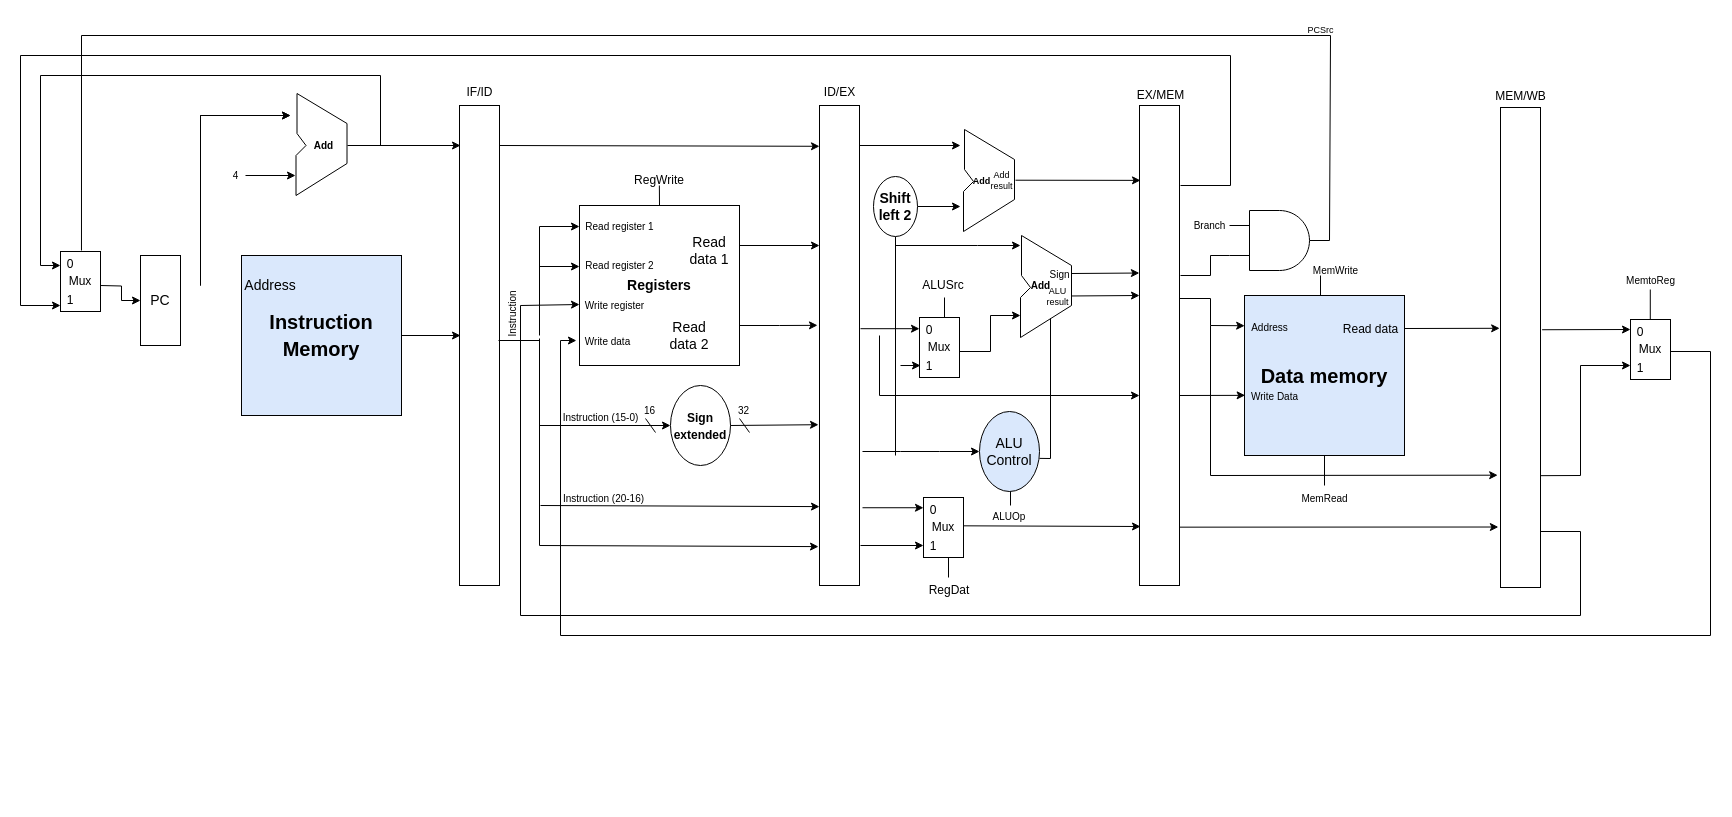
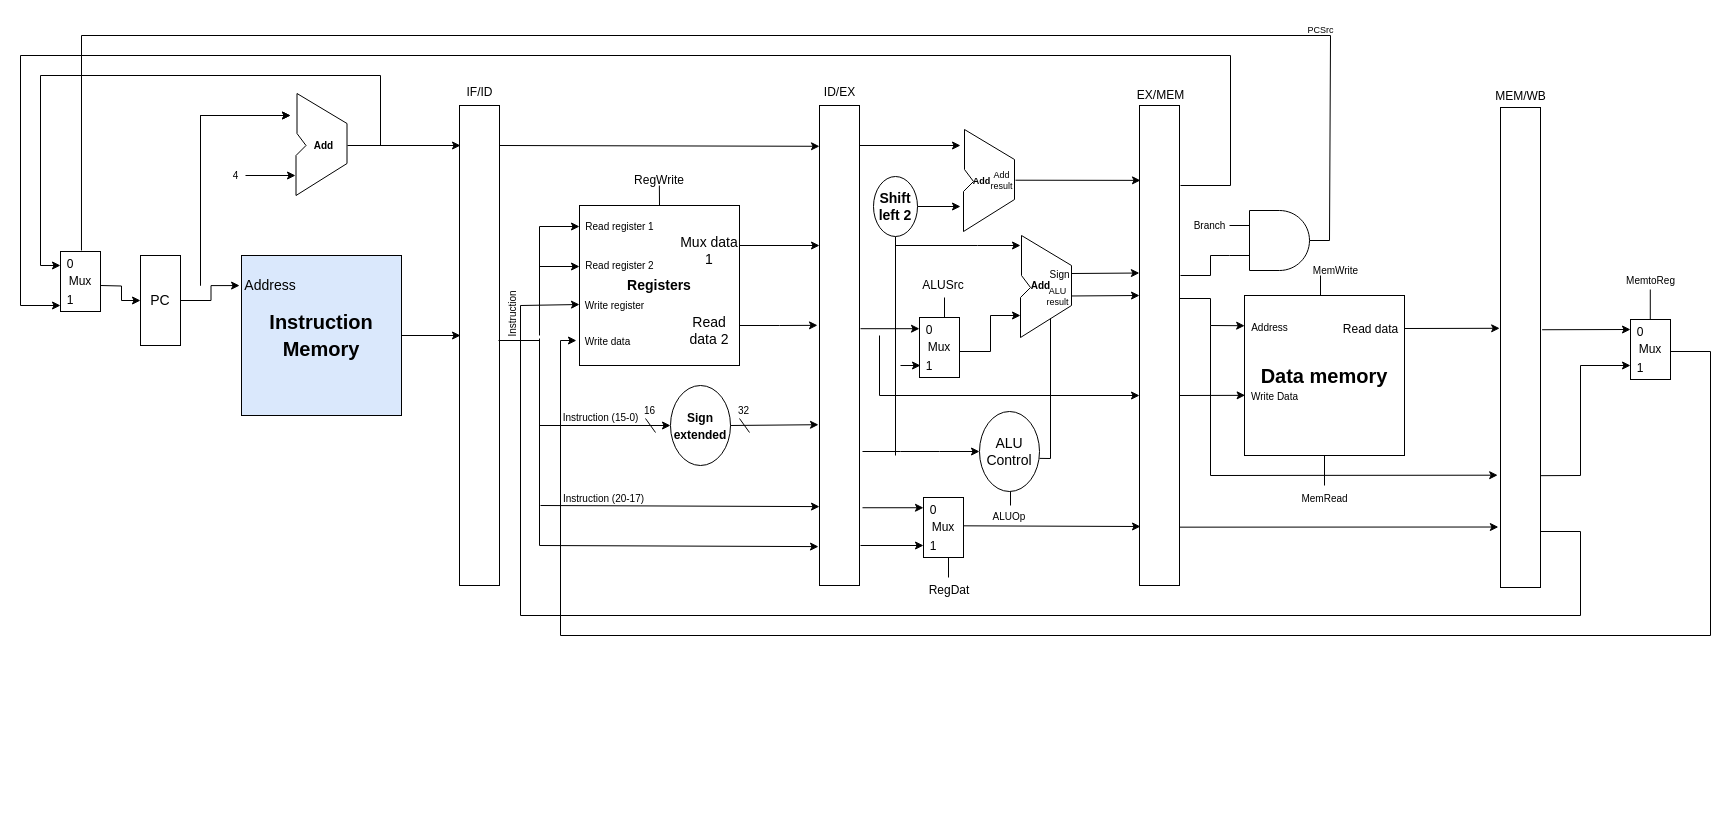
node "Read data 1": label "Read data 1" -> "Mux data 1"
edge "PC" -> "Instruction Memory": added
node "Read data 2": moved (690, 336) -> (710, 331)
node "Data memory": fillcolor #dae8fc -> #ffffff
node "ALU Control": fillcolor #dae8fc -> #ffffff
node "Instruction (20-16)": label "Instruction (20-16)" -> "Instruction (20-17)"
